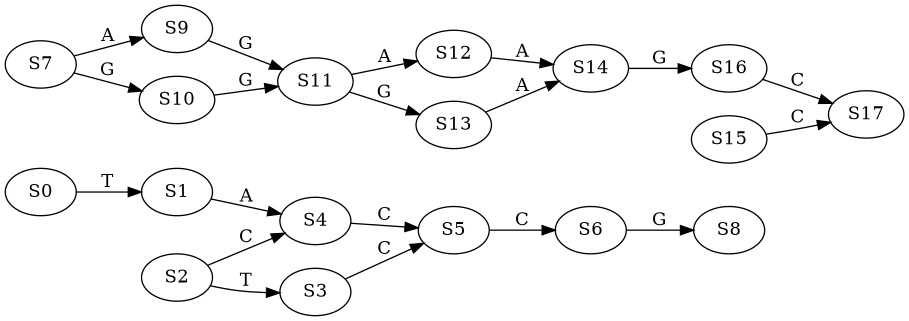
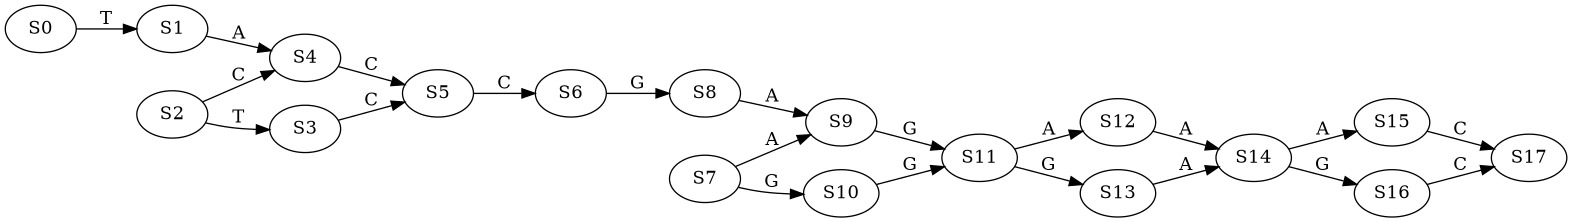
edge "S8" -> "S9": added, label "A"
edge "S14" -> "S15": added, label "A"
